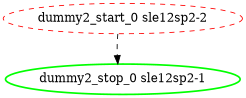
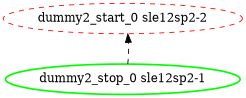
edge "dummy2_start_0 sle12sp2-2" -> "dummy2_stop_0 sle12sp2-1": reversed
